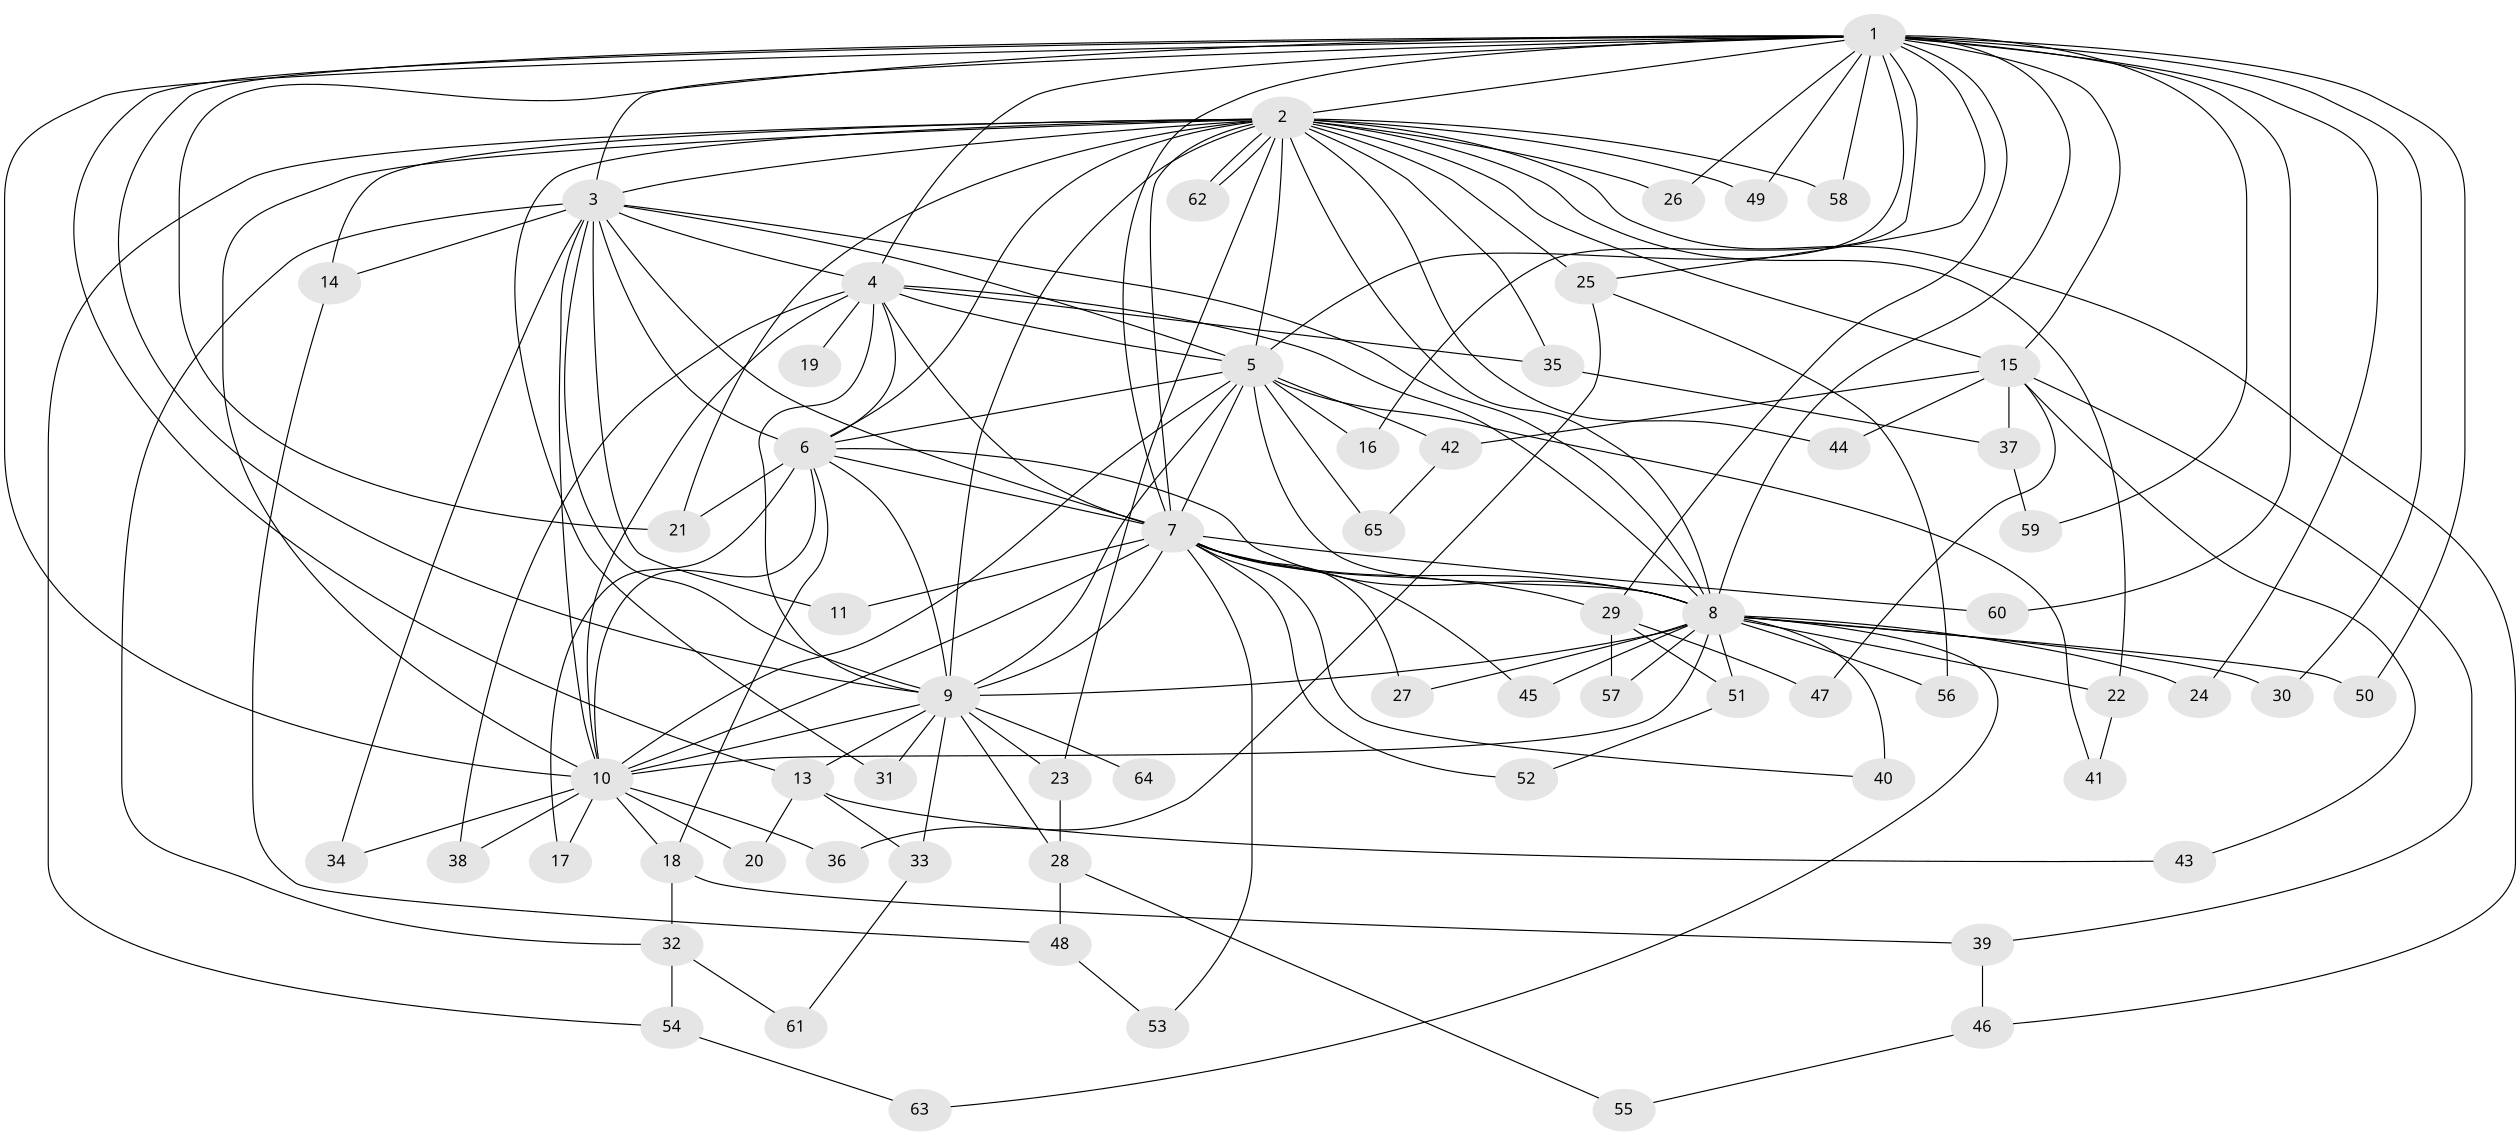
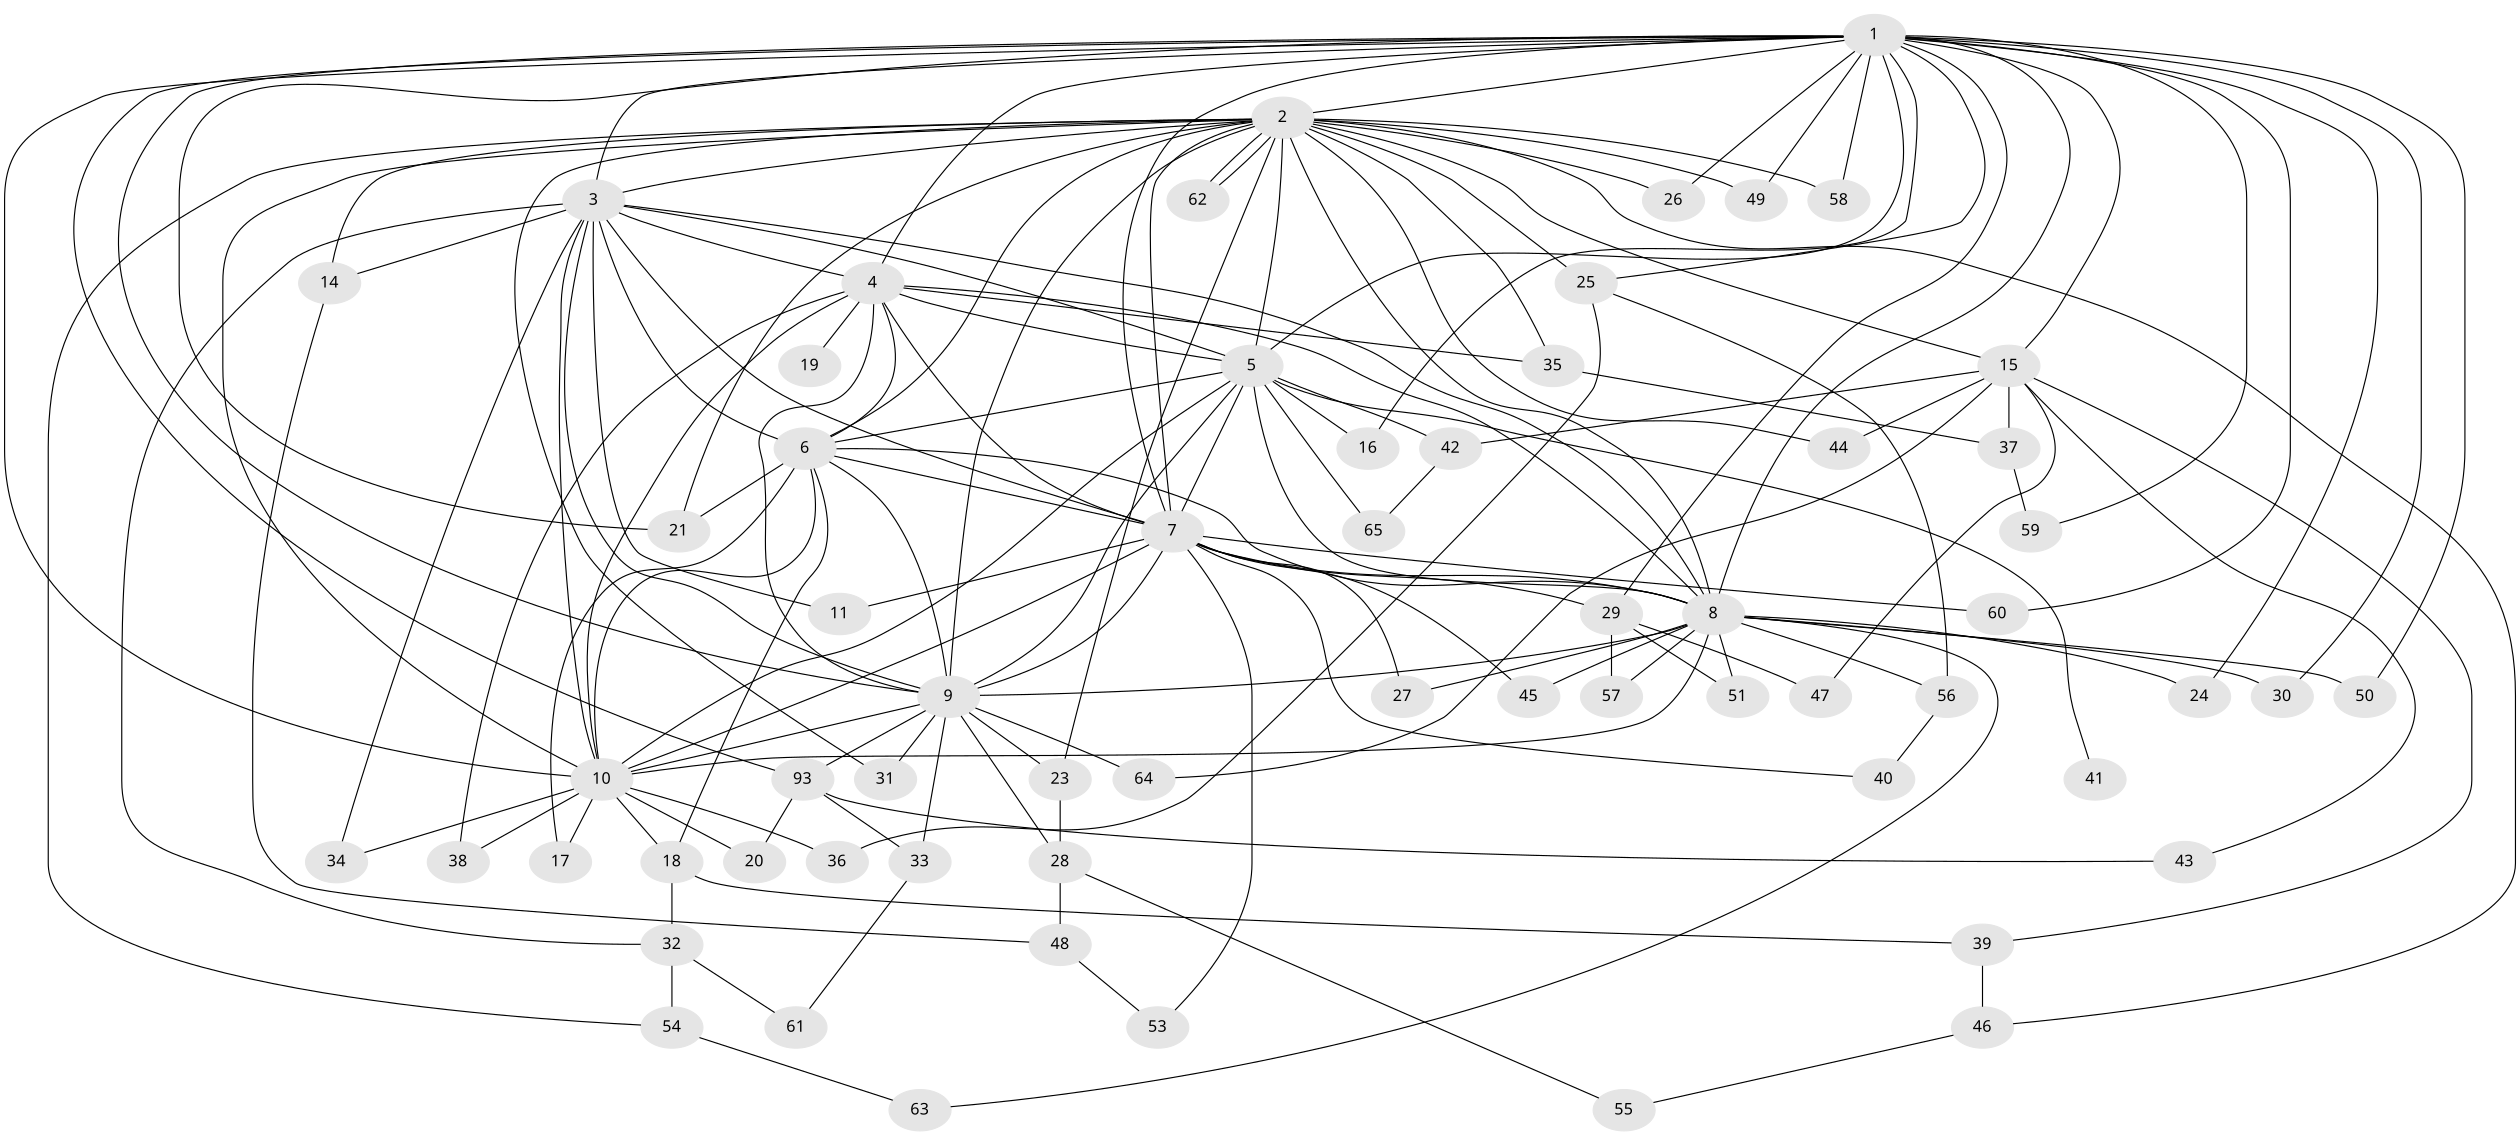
edge "15" -- "64": added
edge "8" -- "40": now "56" -- "40"
node "22": removed
node "13": label "13" -> "93"
node "52": removed
